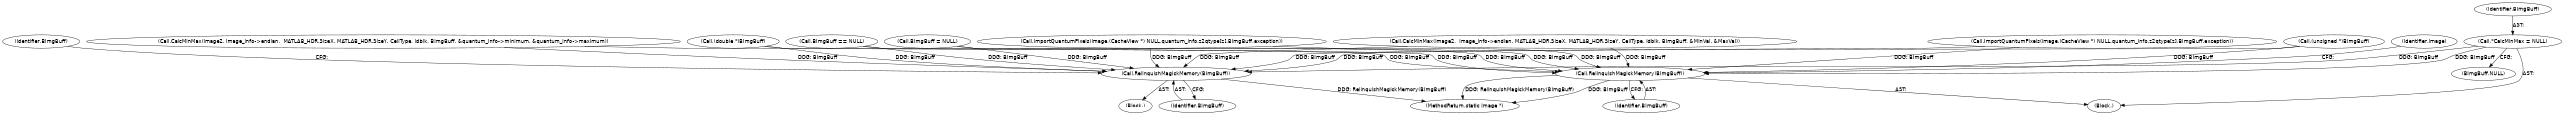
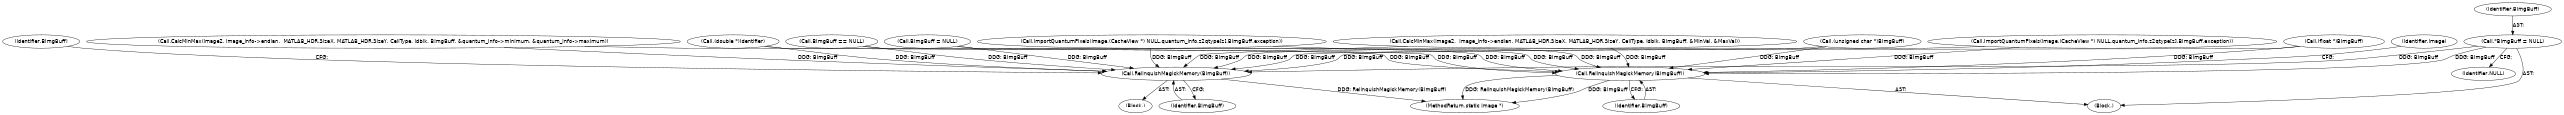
node "(Call,(double *)BImgBuff)": label "(Call,(double *)BImgBuff)" -> "(Call,(double *)Identifier)"
node "(Call,(unsigned char *)BImgBuff)": added
node "(Call,(unsigned *)BImgBuff)": label "(Call,(unsigned *)BImgBuff)" -> "(Call,(float *)BImgBuff)"
node "(Call,*CalcMinMax = NULL)": label "(Call,*CalcMinMax = NULL)" -> "(Call,*BImgBuff = NULL)"
node "(BImgBuff,NULL)": label "(BImgBuff,NULL)" -> "(Identifier,NULL)"
